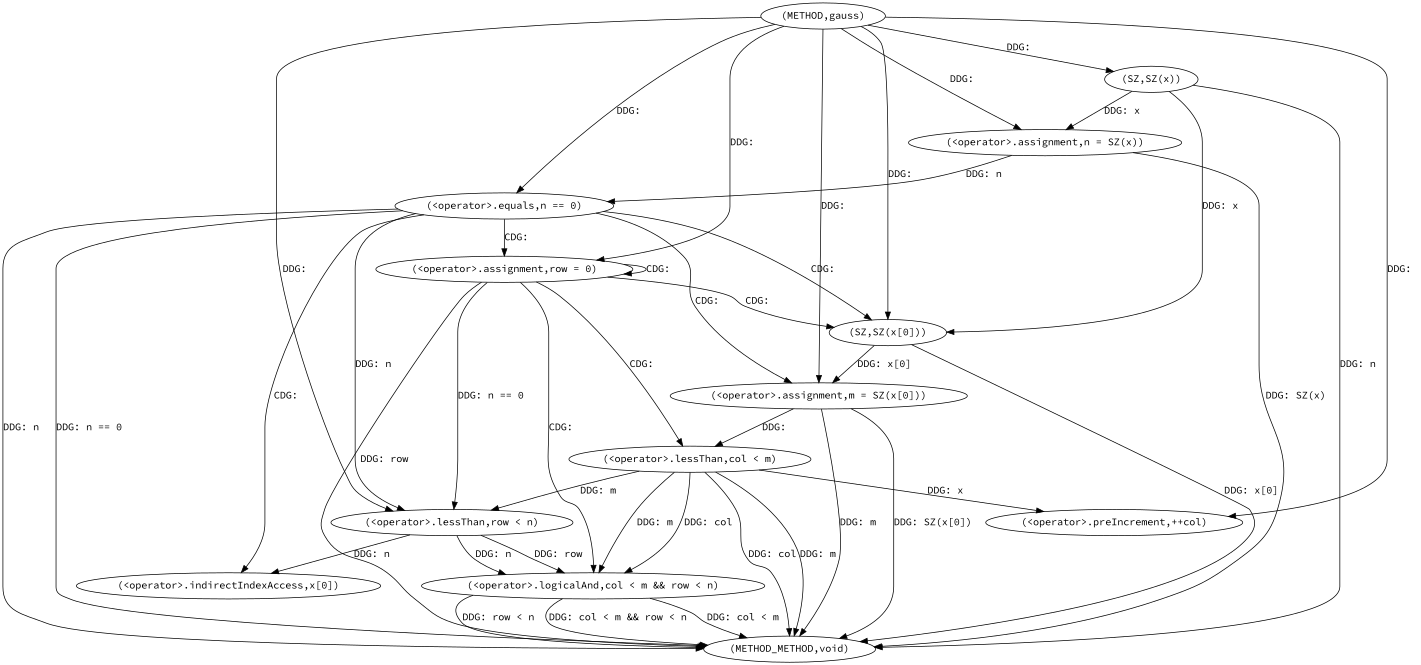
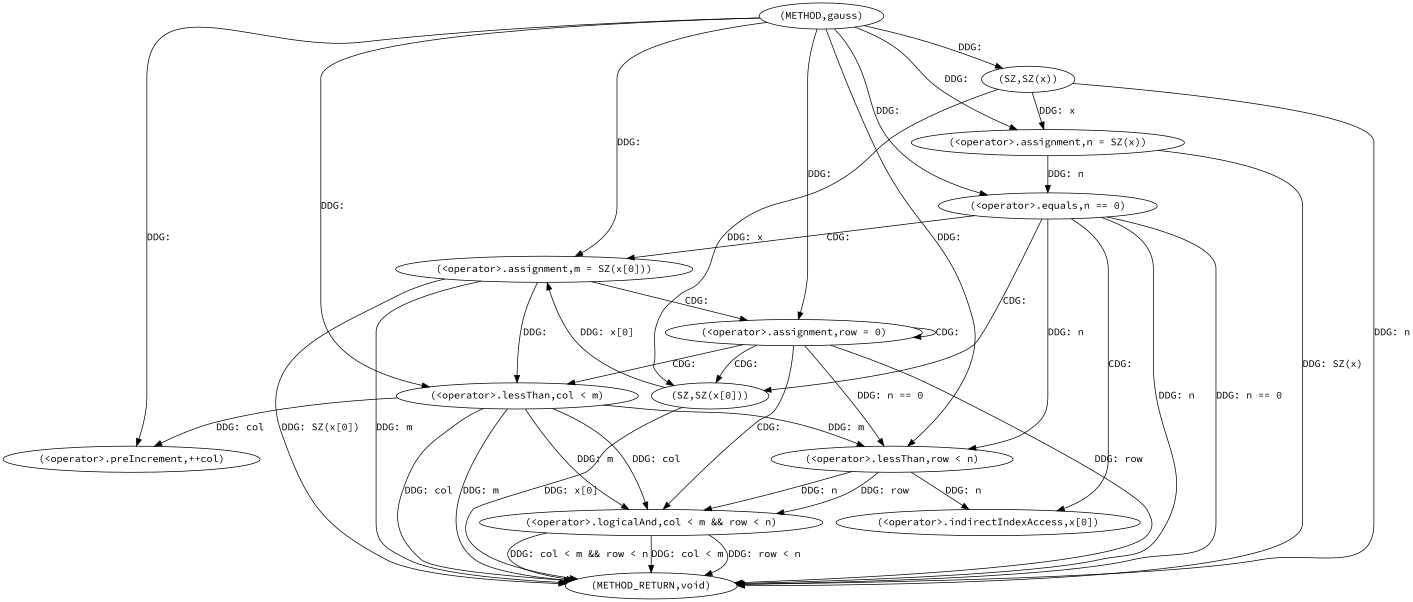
edge "(METHOD,gauss)" -> "(SZ,SZ(x[0]))": now "(METHOD,gauss)" -> "(<operator>.lessThan,col < m)"
edge "(<operator>.equals,n == 0)" -> "(<operator>.assignment,row = 0)": now "(<operator>.assignment,m = SZ(x[0]))" -> "(<operator>.assignment,row = 0)"
edge "(<operator>.lessThan,col < m)" -> "(<operator>.preIncrement,++col)": label "DDG: x" -> "DDG: col"
node "(METHOD_METHOD,void)": label "(METHOD_METHOD,void)" -> "(METHOD_RETURN,void)"
